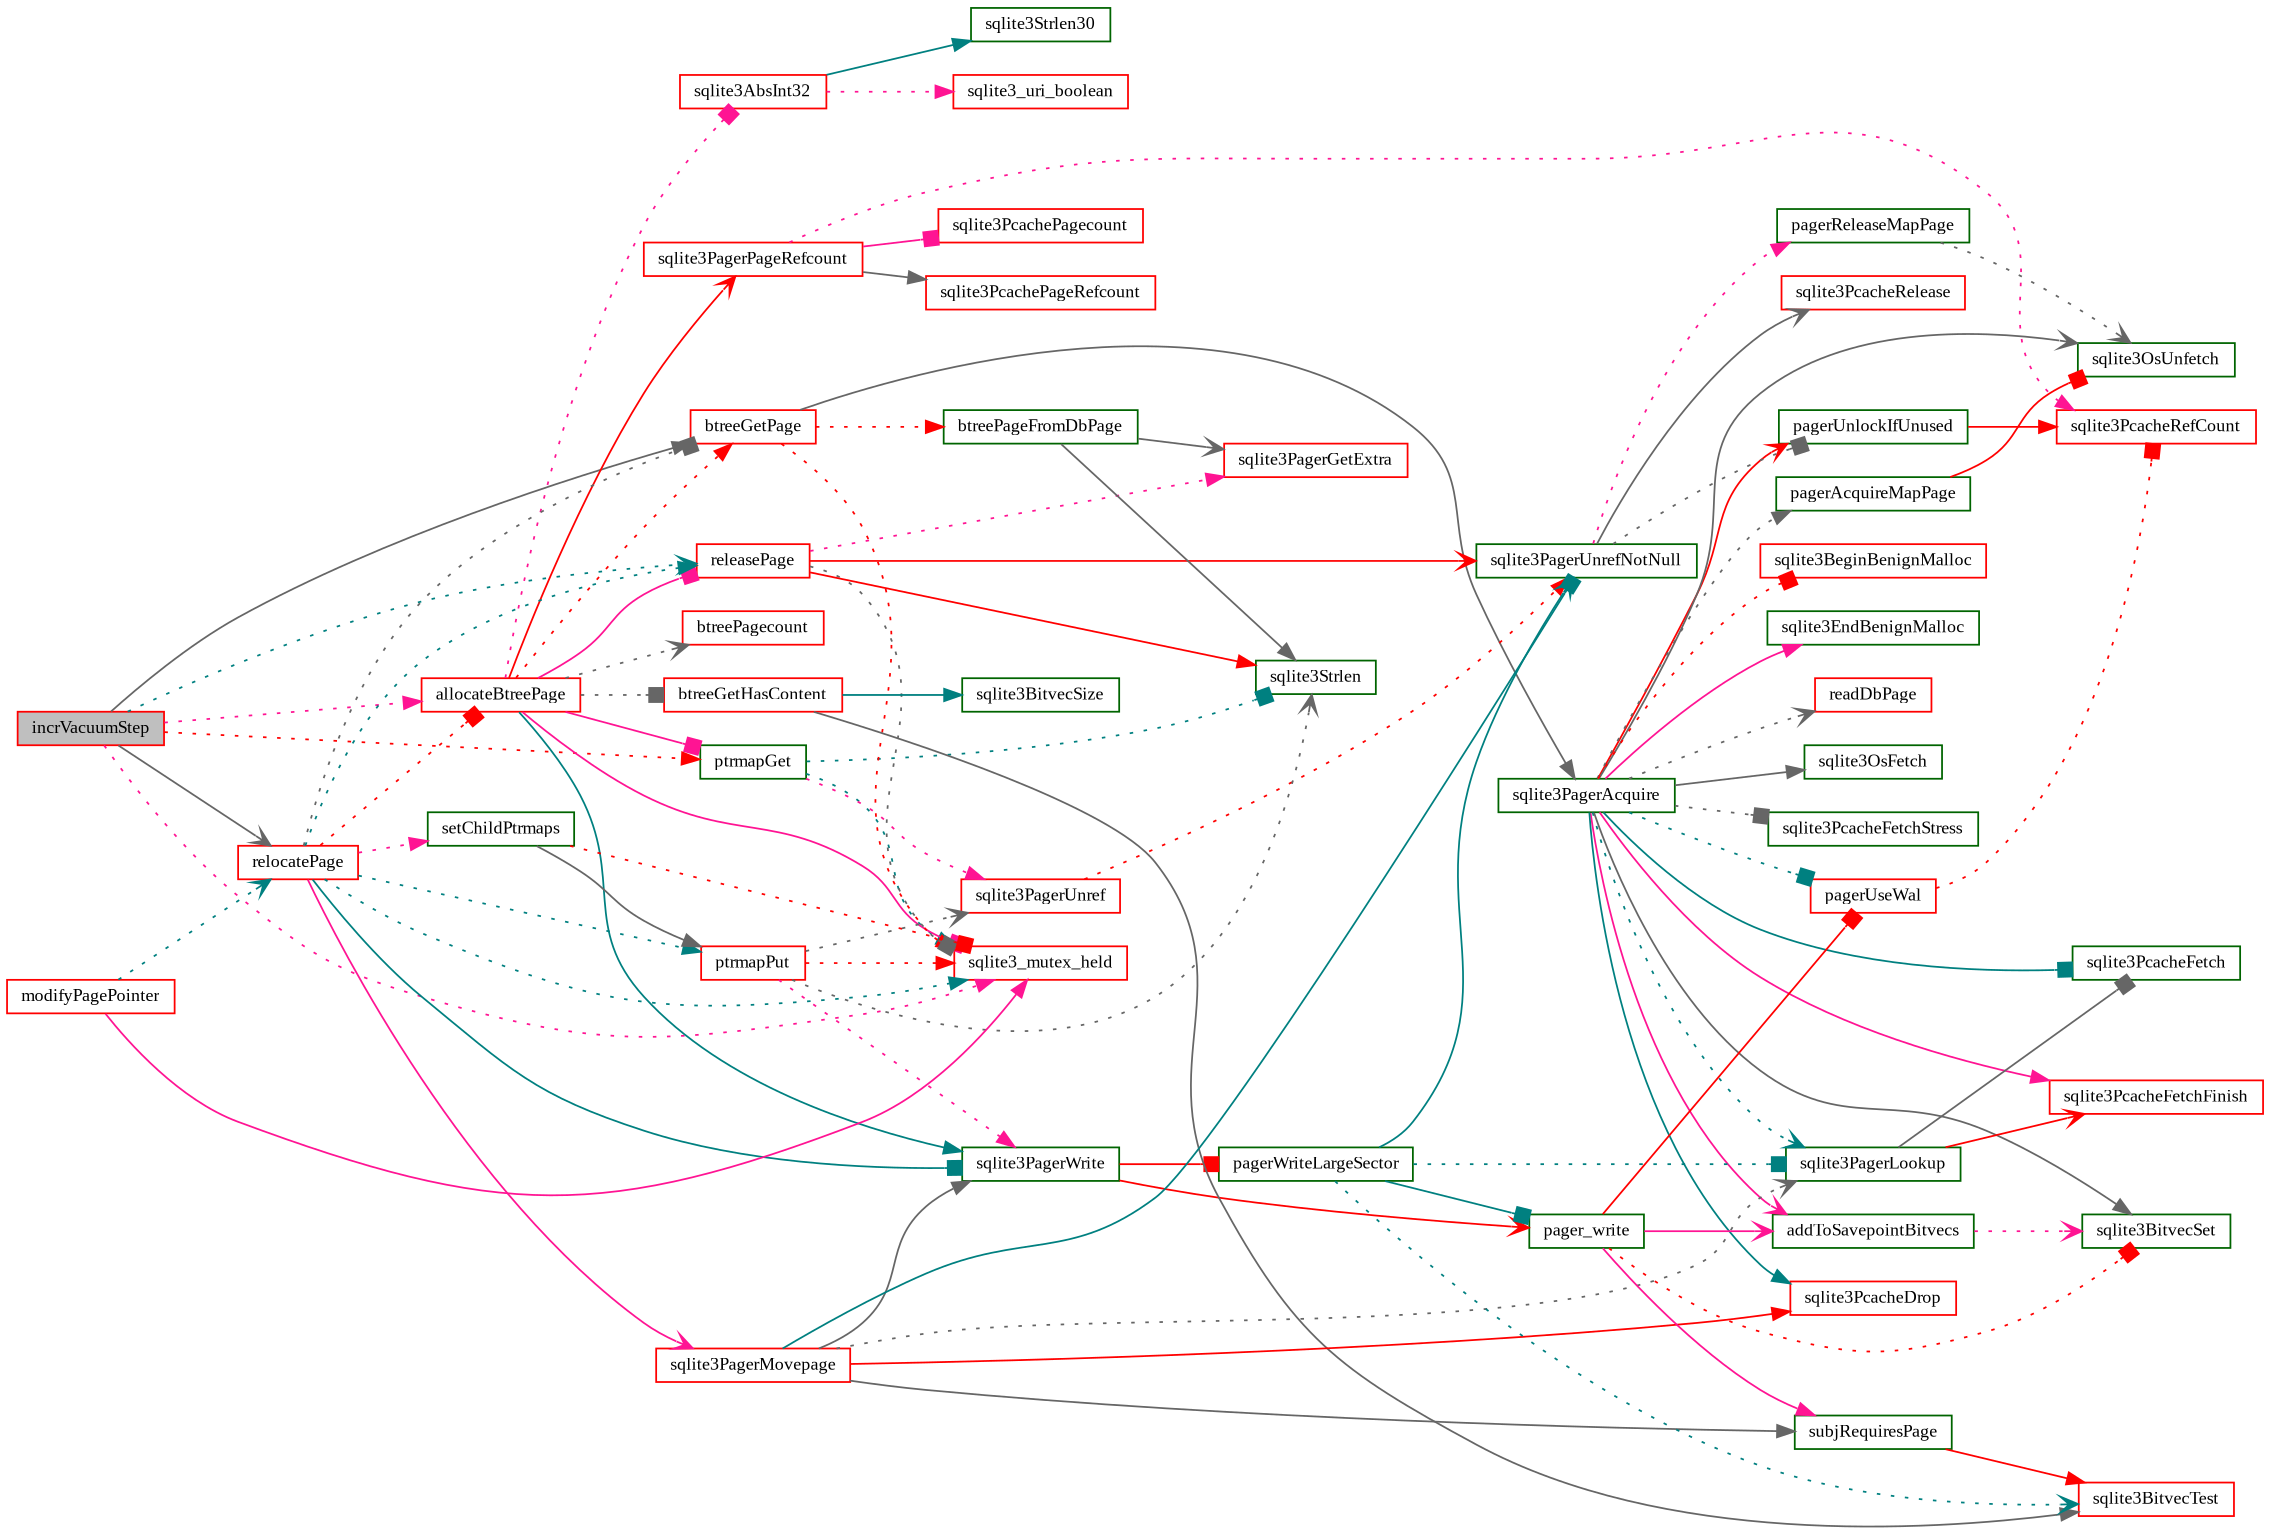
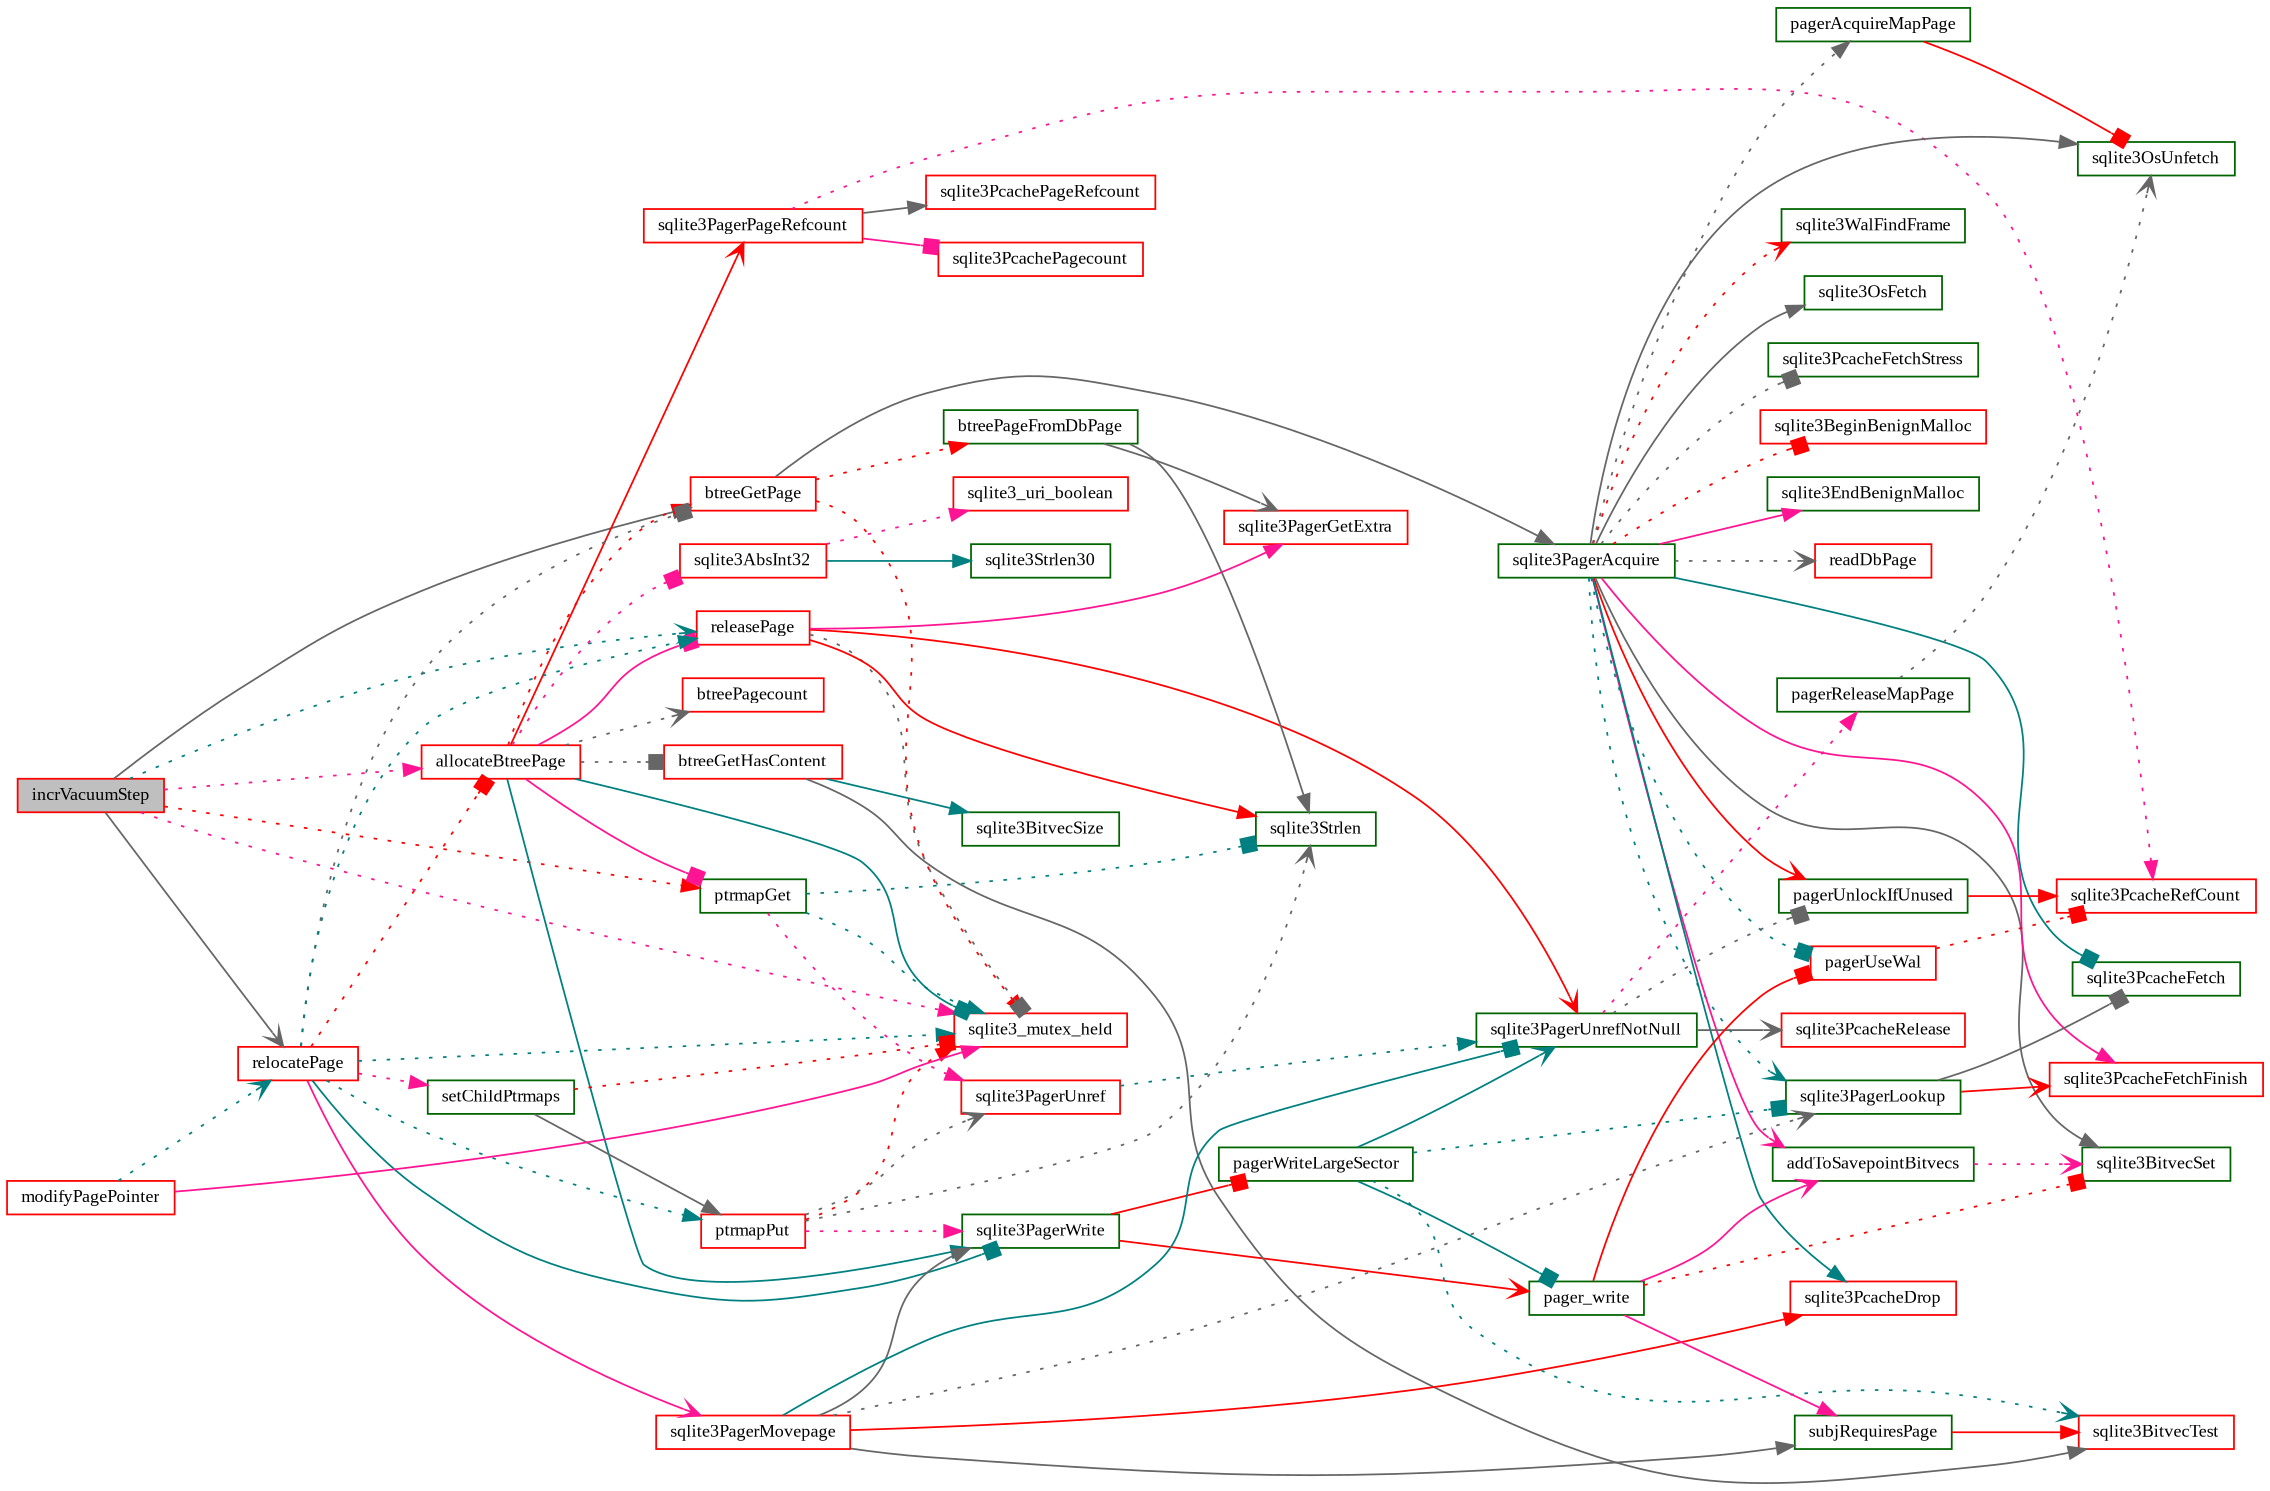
node "sqlite3WalFindFrame": added
edge "sqlite3PagerAcquire" -> "sqlite3OsUnfetch": arrowhead vee -> normal
edge "releasePage" -> "sqlite3PagerGetExtra": style dotted -> solid
edge "sqlite3PagerUnref" -> "sqlite3PagerUnrefNotNull": color red -> teal
edge "allocateBtreePage" -> "sqlite3_mutex_held": color deeppink -> teal
